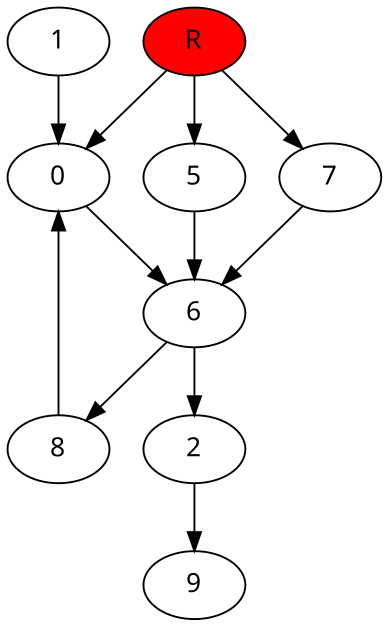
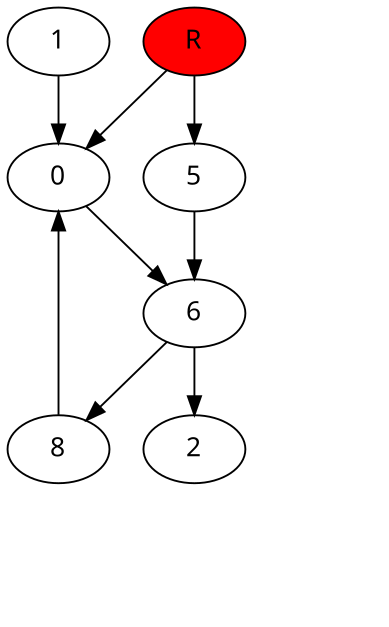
node "7": removed
node "9": removed
